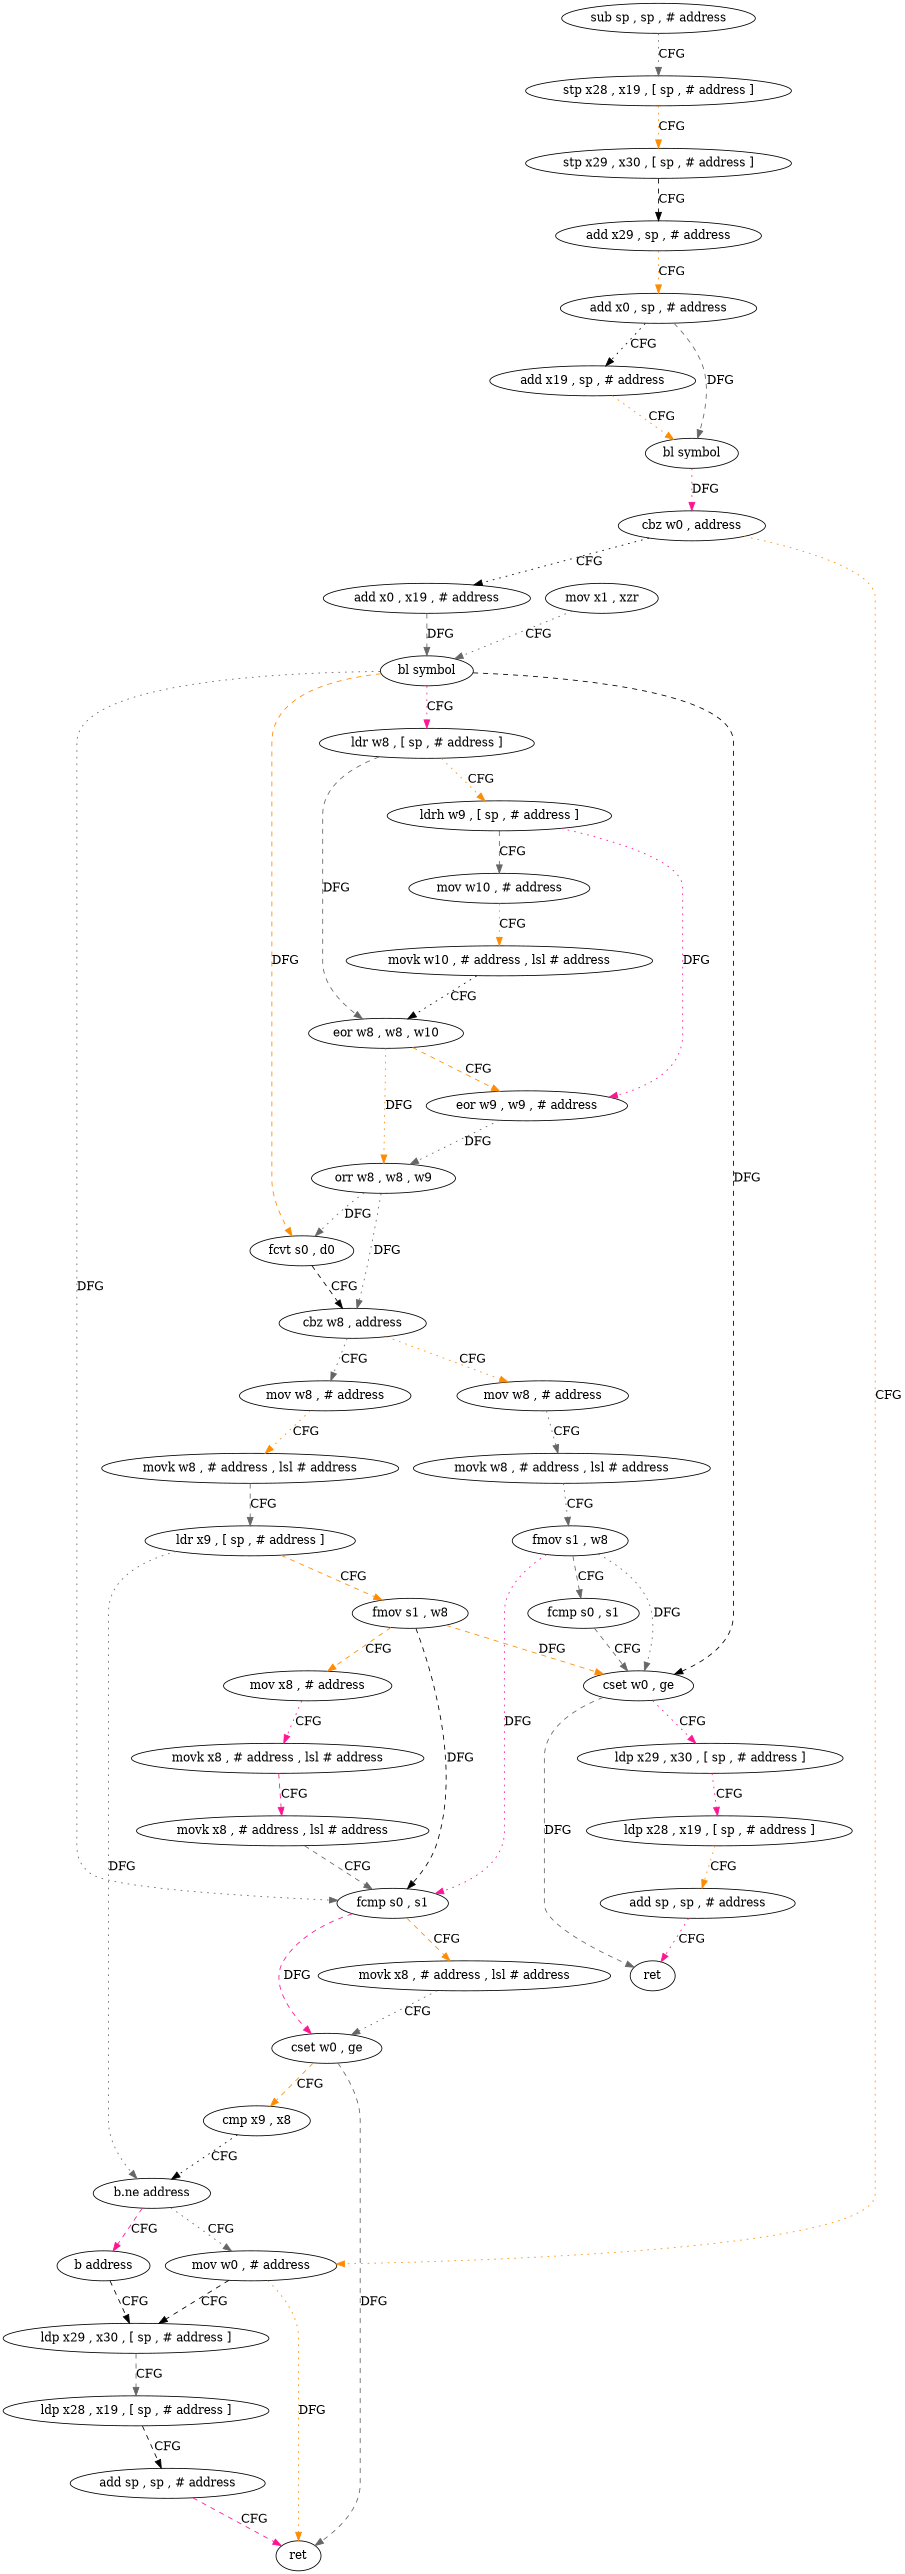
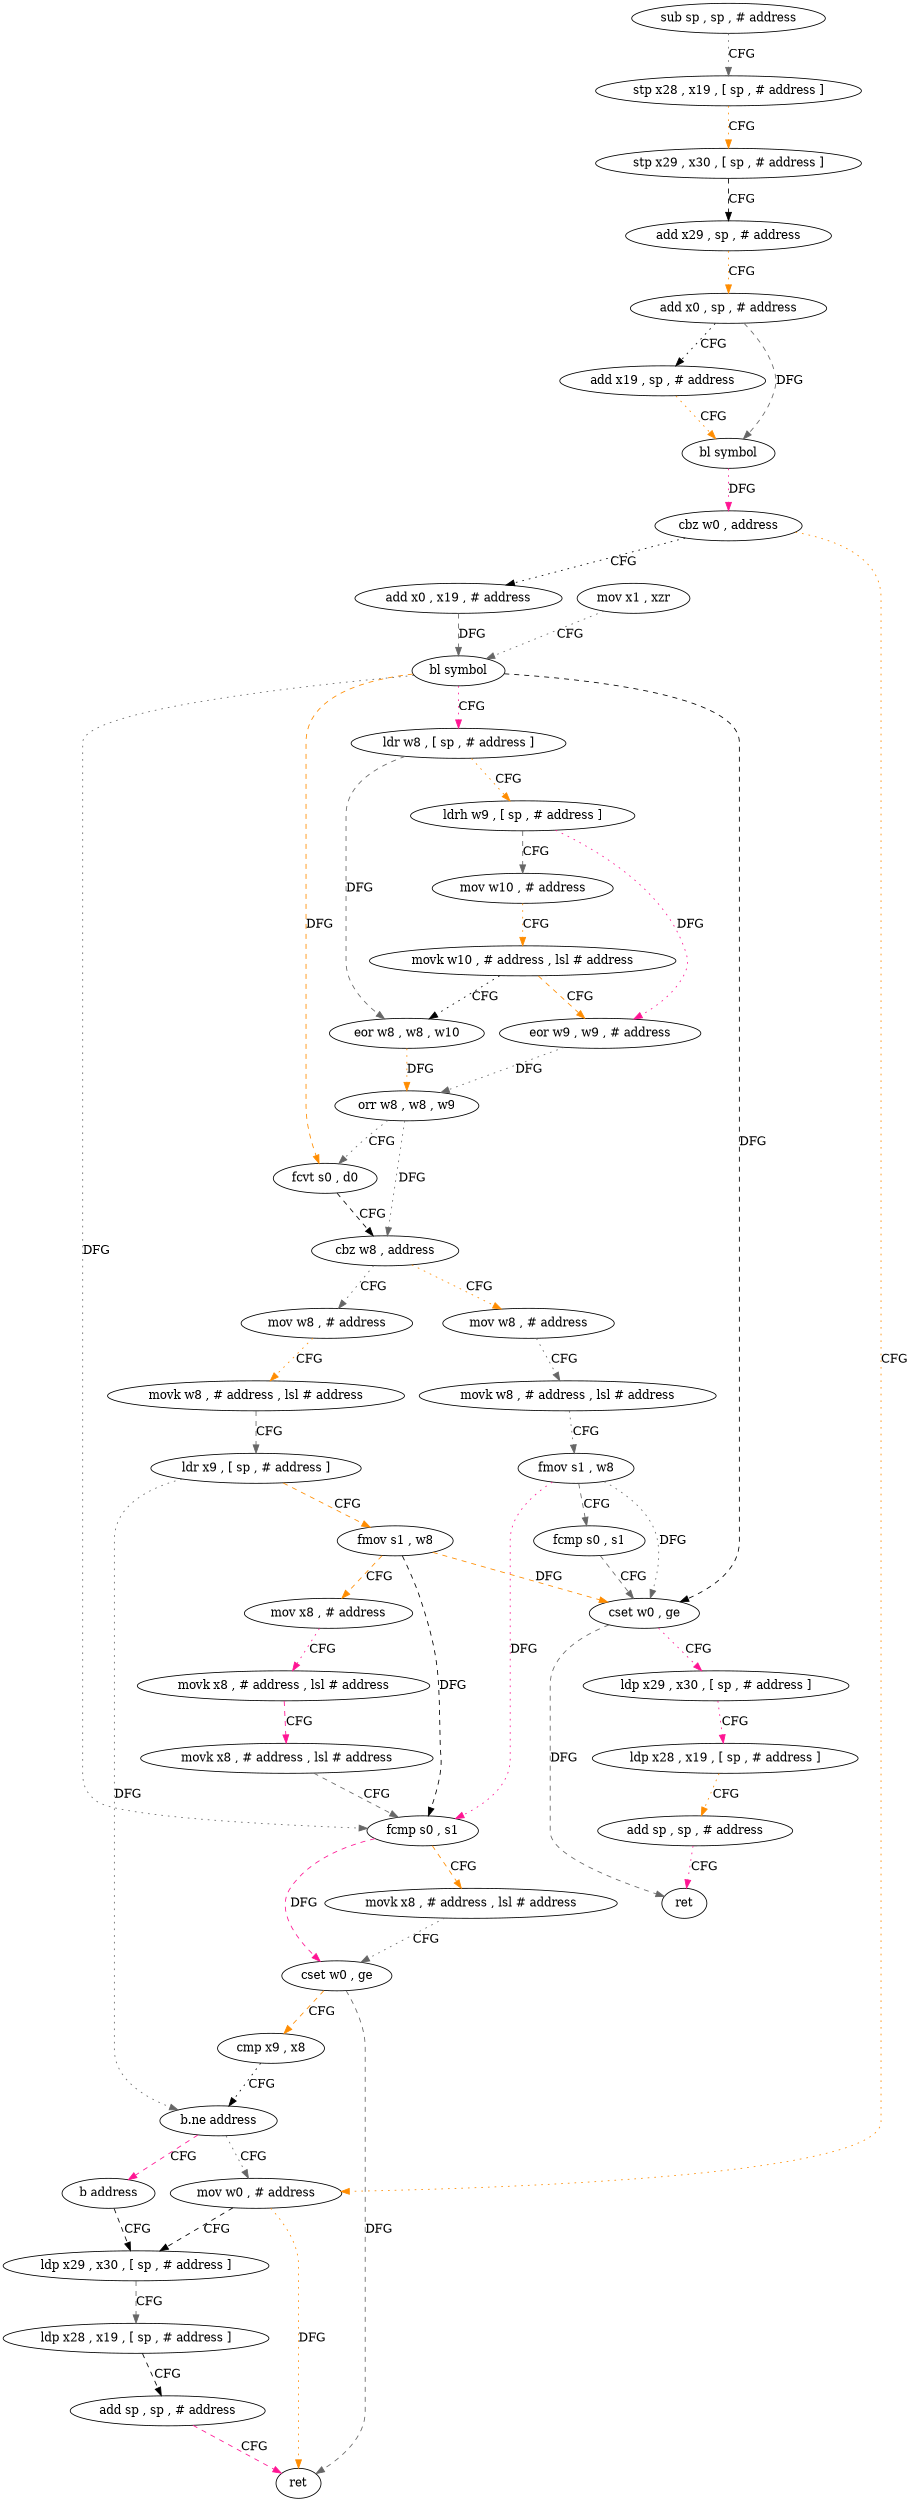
edge "eor w8 , w8 , w10" -> "eor w9 , w9 , # address": now "movk w10 , # address , lsl # address" -> "eor w9 , w9 , # address"
edge "orr w8 , w8 , w9" -> "fcvt s0 , d0": label "DFG" -> "CFG"
